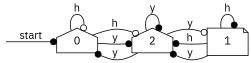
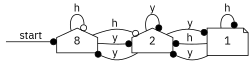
edge "2" -> "1": arrowhead odot -> dot
node "0": label "0" -> "8"
